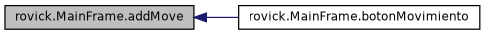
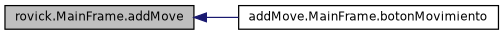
node "rovick.MainFrame.botonMovimiento": label "rovick.MainFrame.botonMovimiento" -> "addMove.MainFrame.botonMovimiento"
